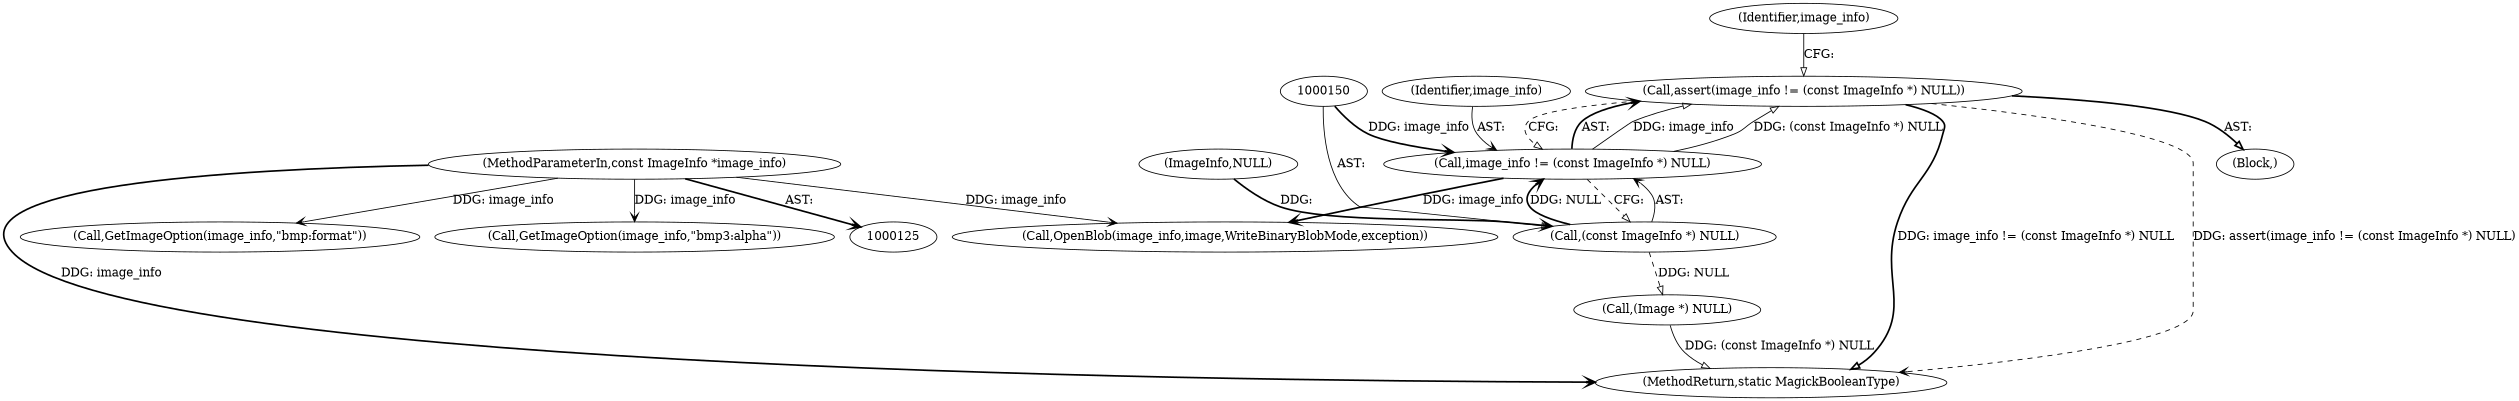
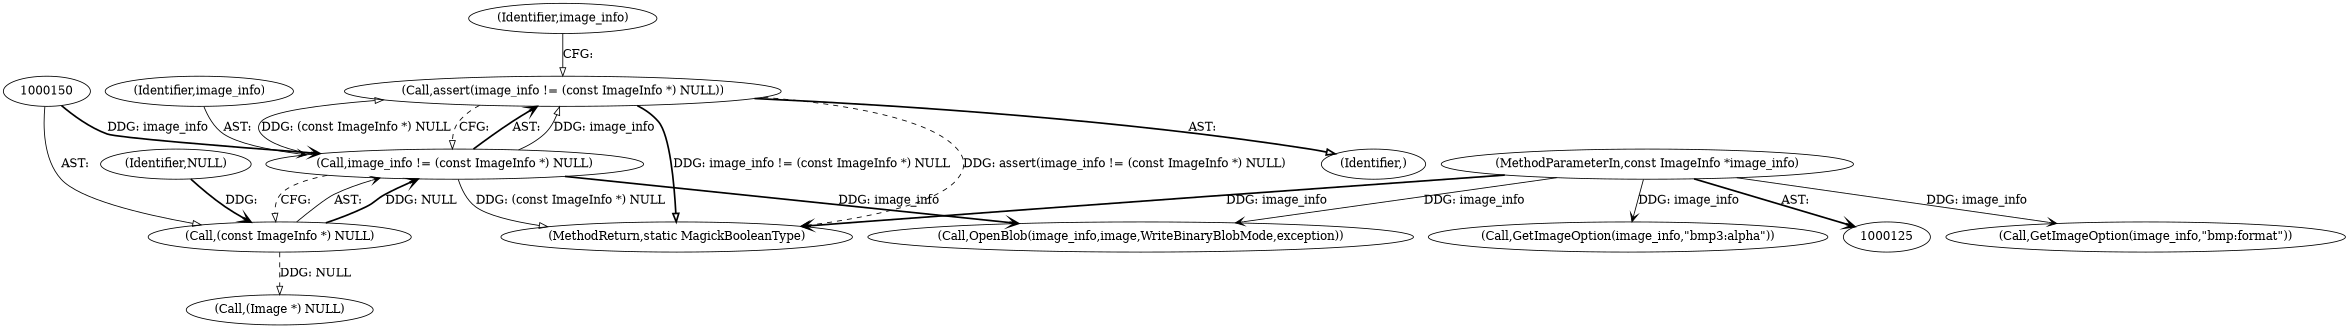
node "(ImageInfo,NULL)": label "(ImageInfo,NULL)" -> "(Identifier,NULL)"
node "(Block,)": label "(Block,)" -> "(Identifier,)"
edge "(Call,(Image *) NULL)" -> "(MethodReturn,static MagickBooleanType)": now "(Call,image_info != (const ImageInfo *) NULL)" -> "(MethodReturn,static MagickBooleanType)"
